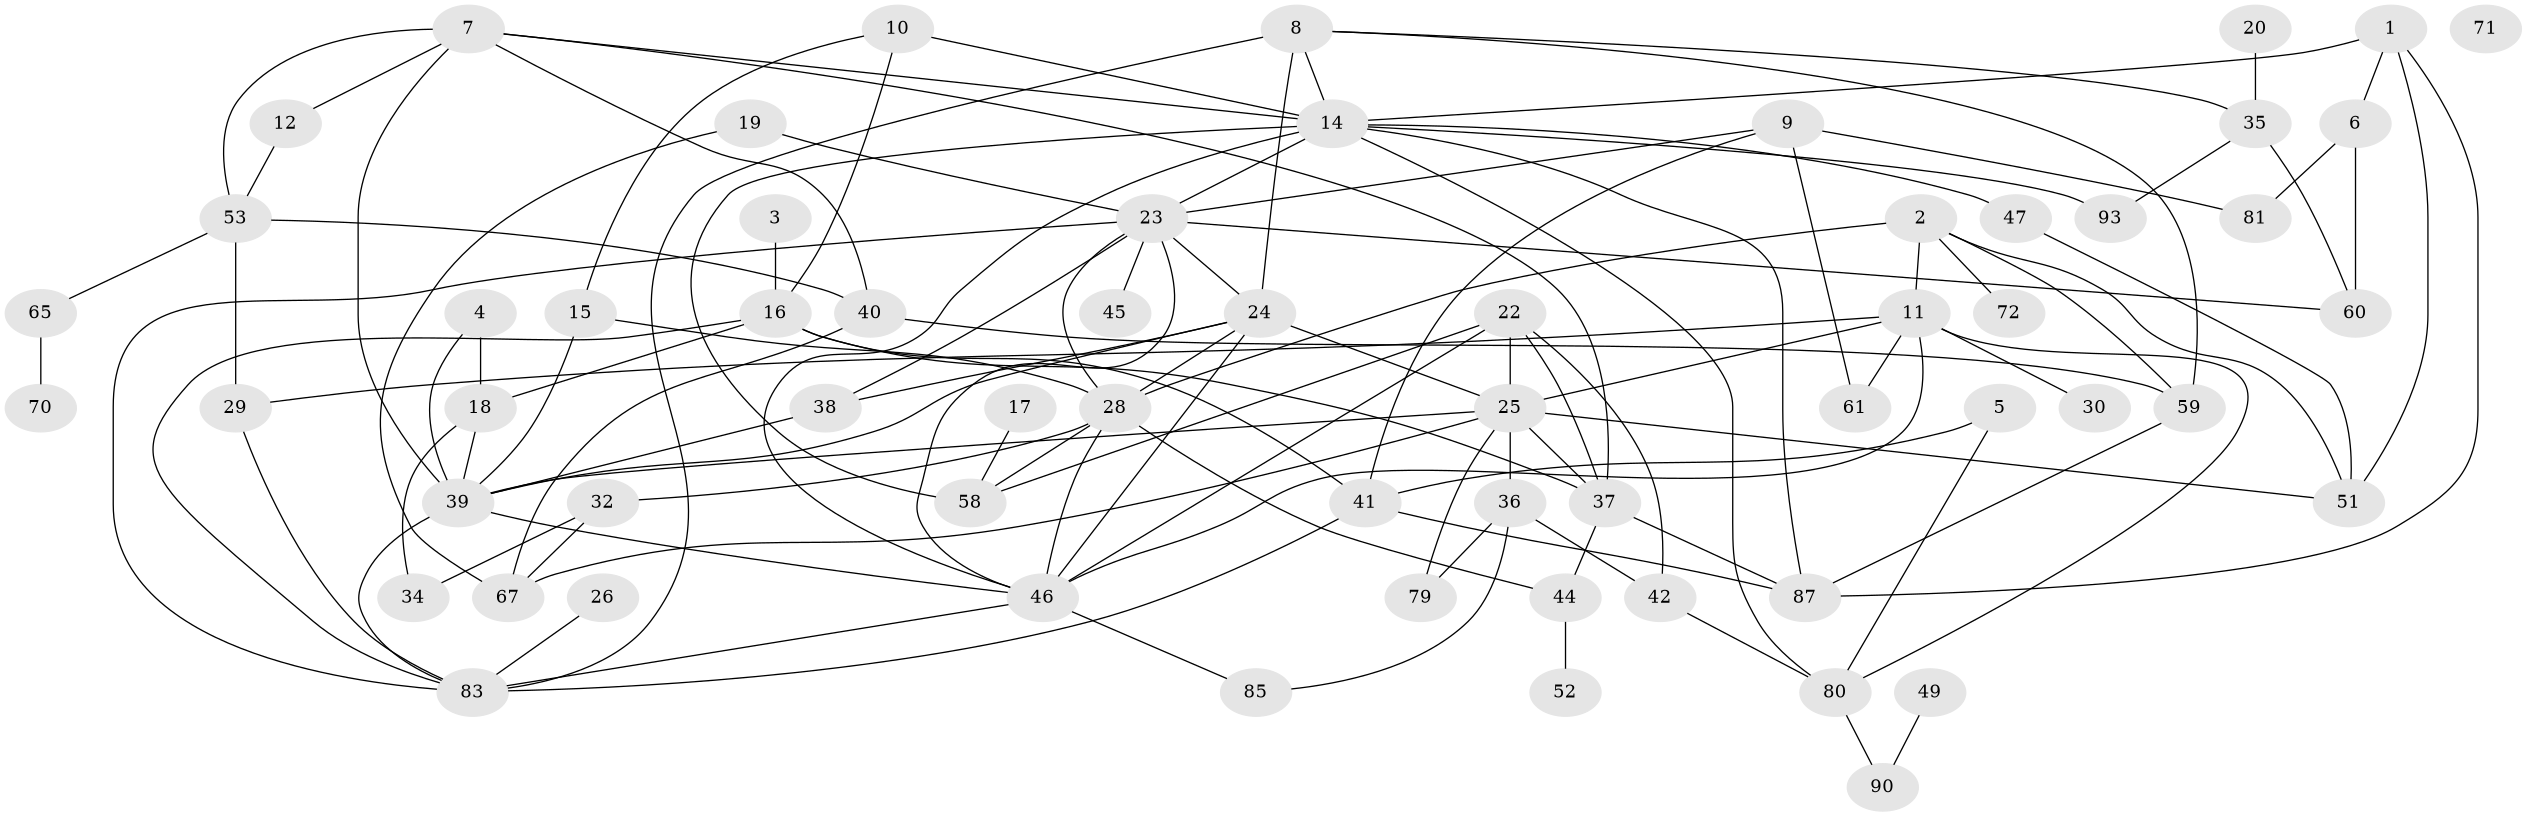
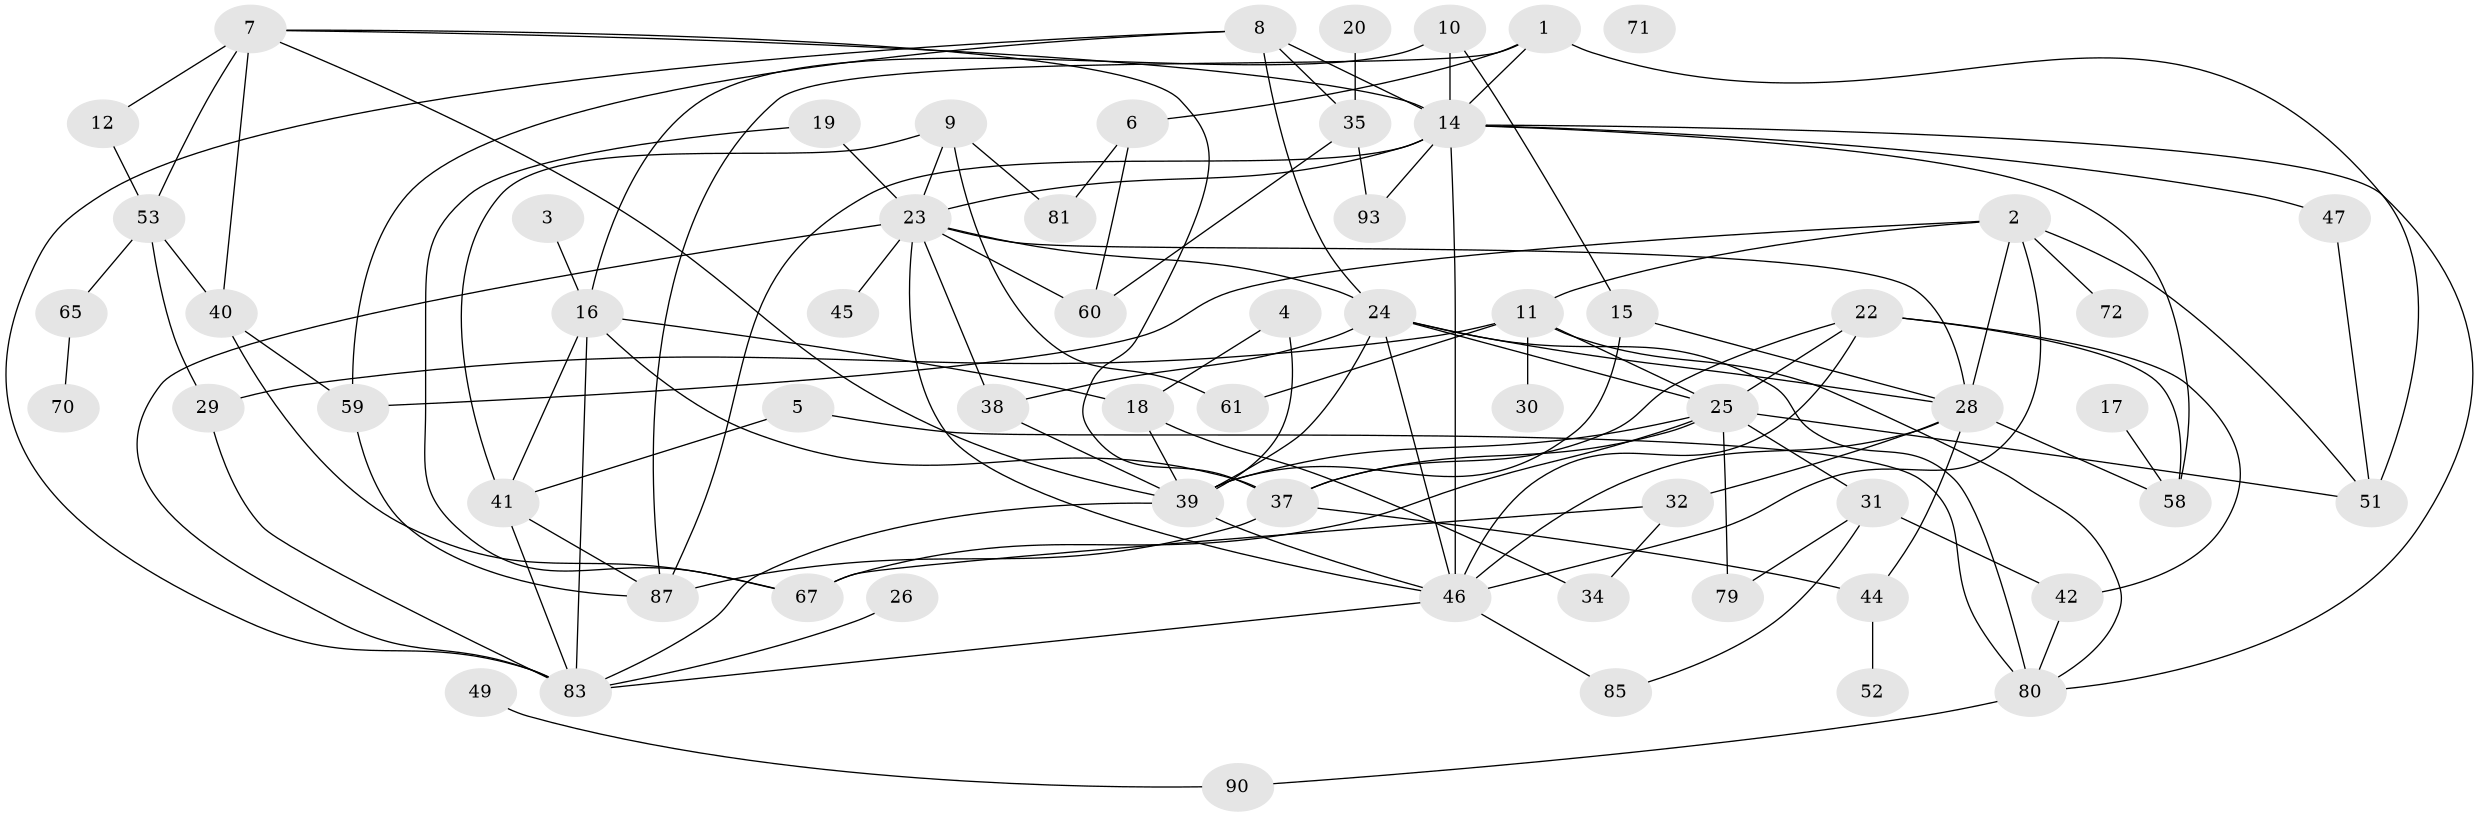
edge "24" -- "80": added
edge "11" -- "46": now "2" -- "46"
node "36": label "36" -> "31"
